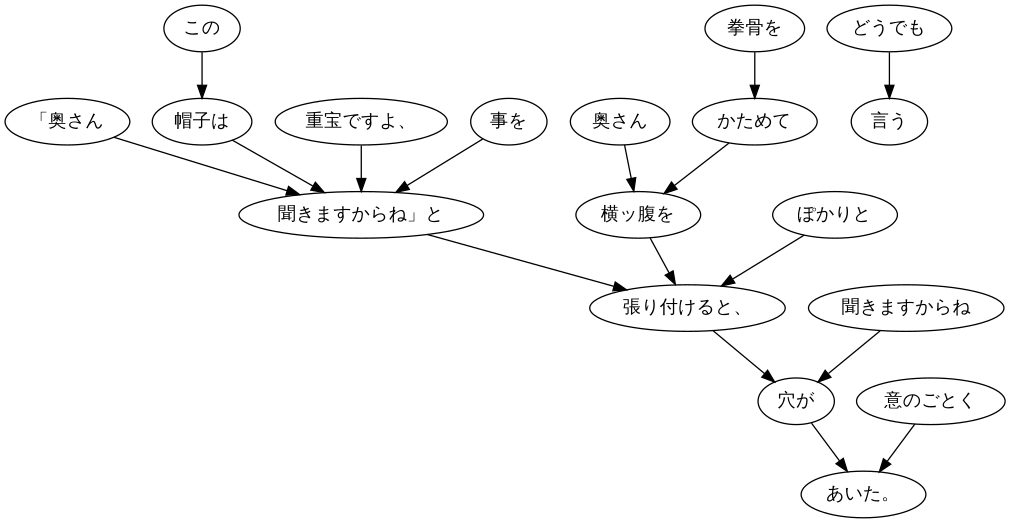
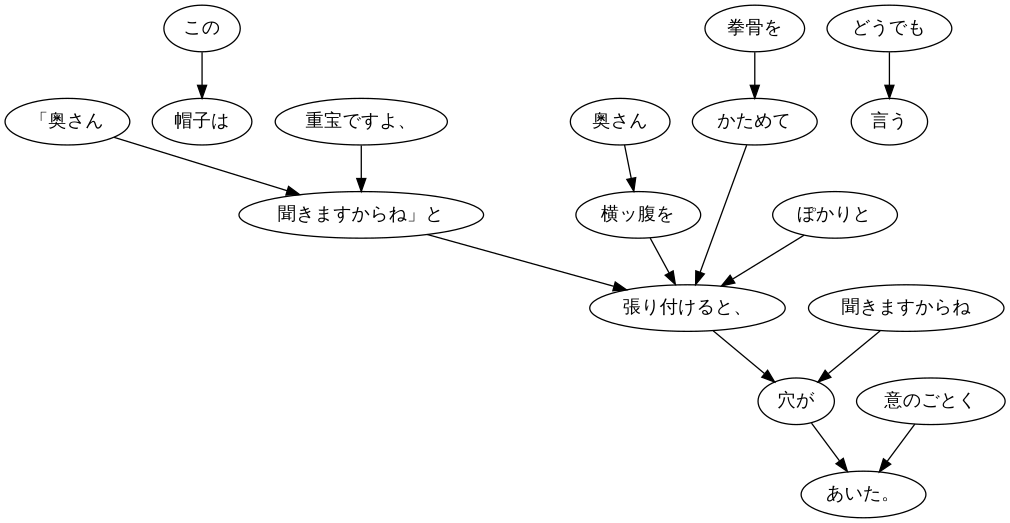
node "事を": removed
edge "帽子は" -> "聞きますからね」と": removed
edge "かためて" -> "横ッ腹を": now "かためて" -> "張り付けると、"
